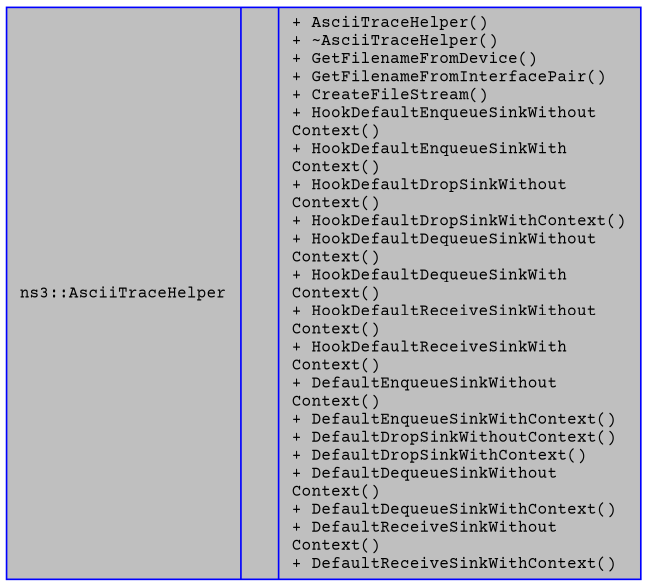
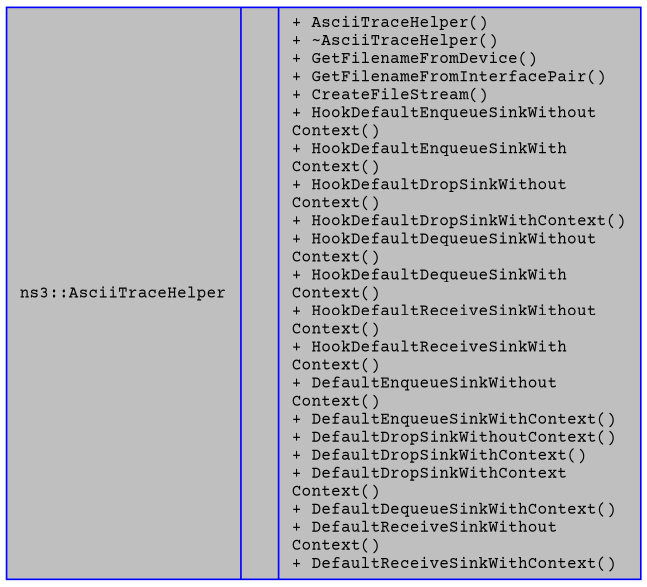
node "ns3::AsciiTraceHelper": text "+ DefaultDequeueSinkWithout" -> "+ DefaultDropSinkWithContext"
